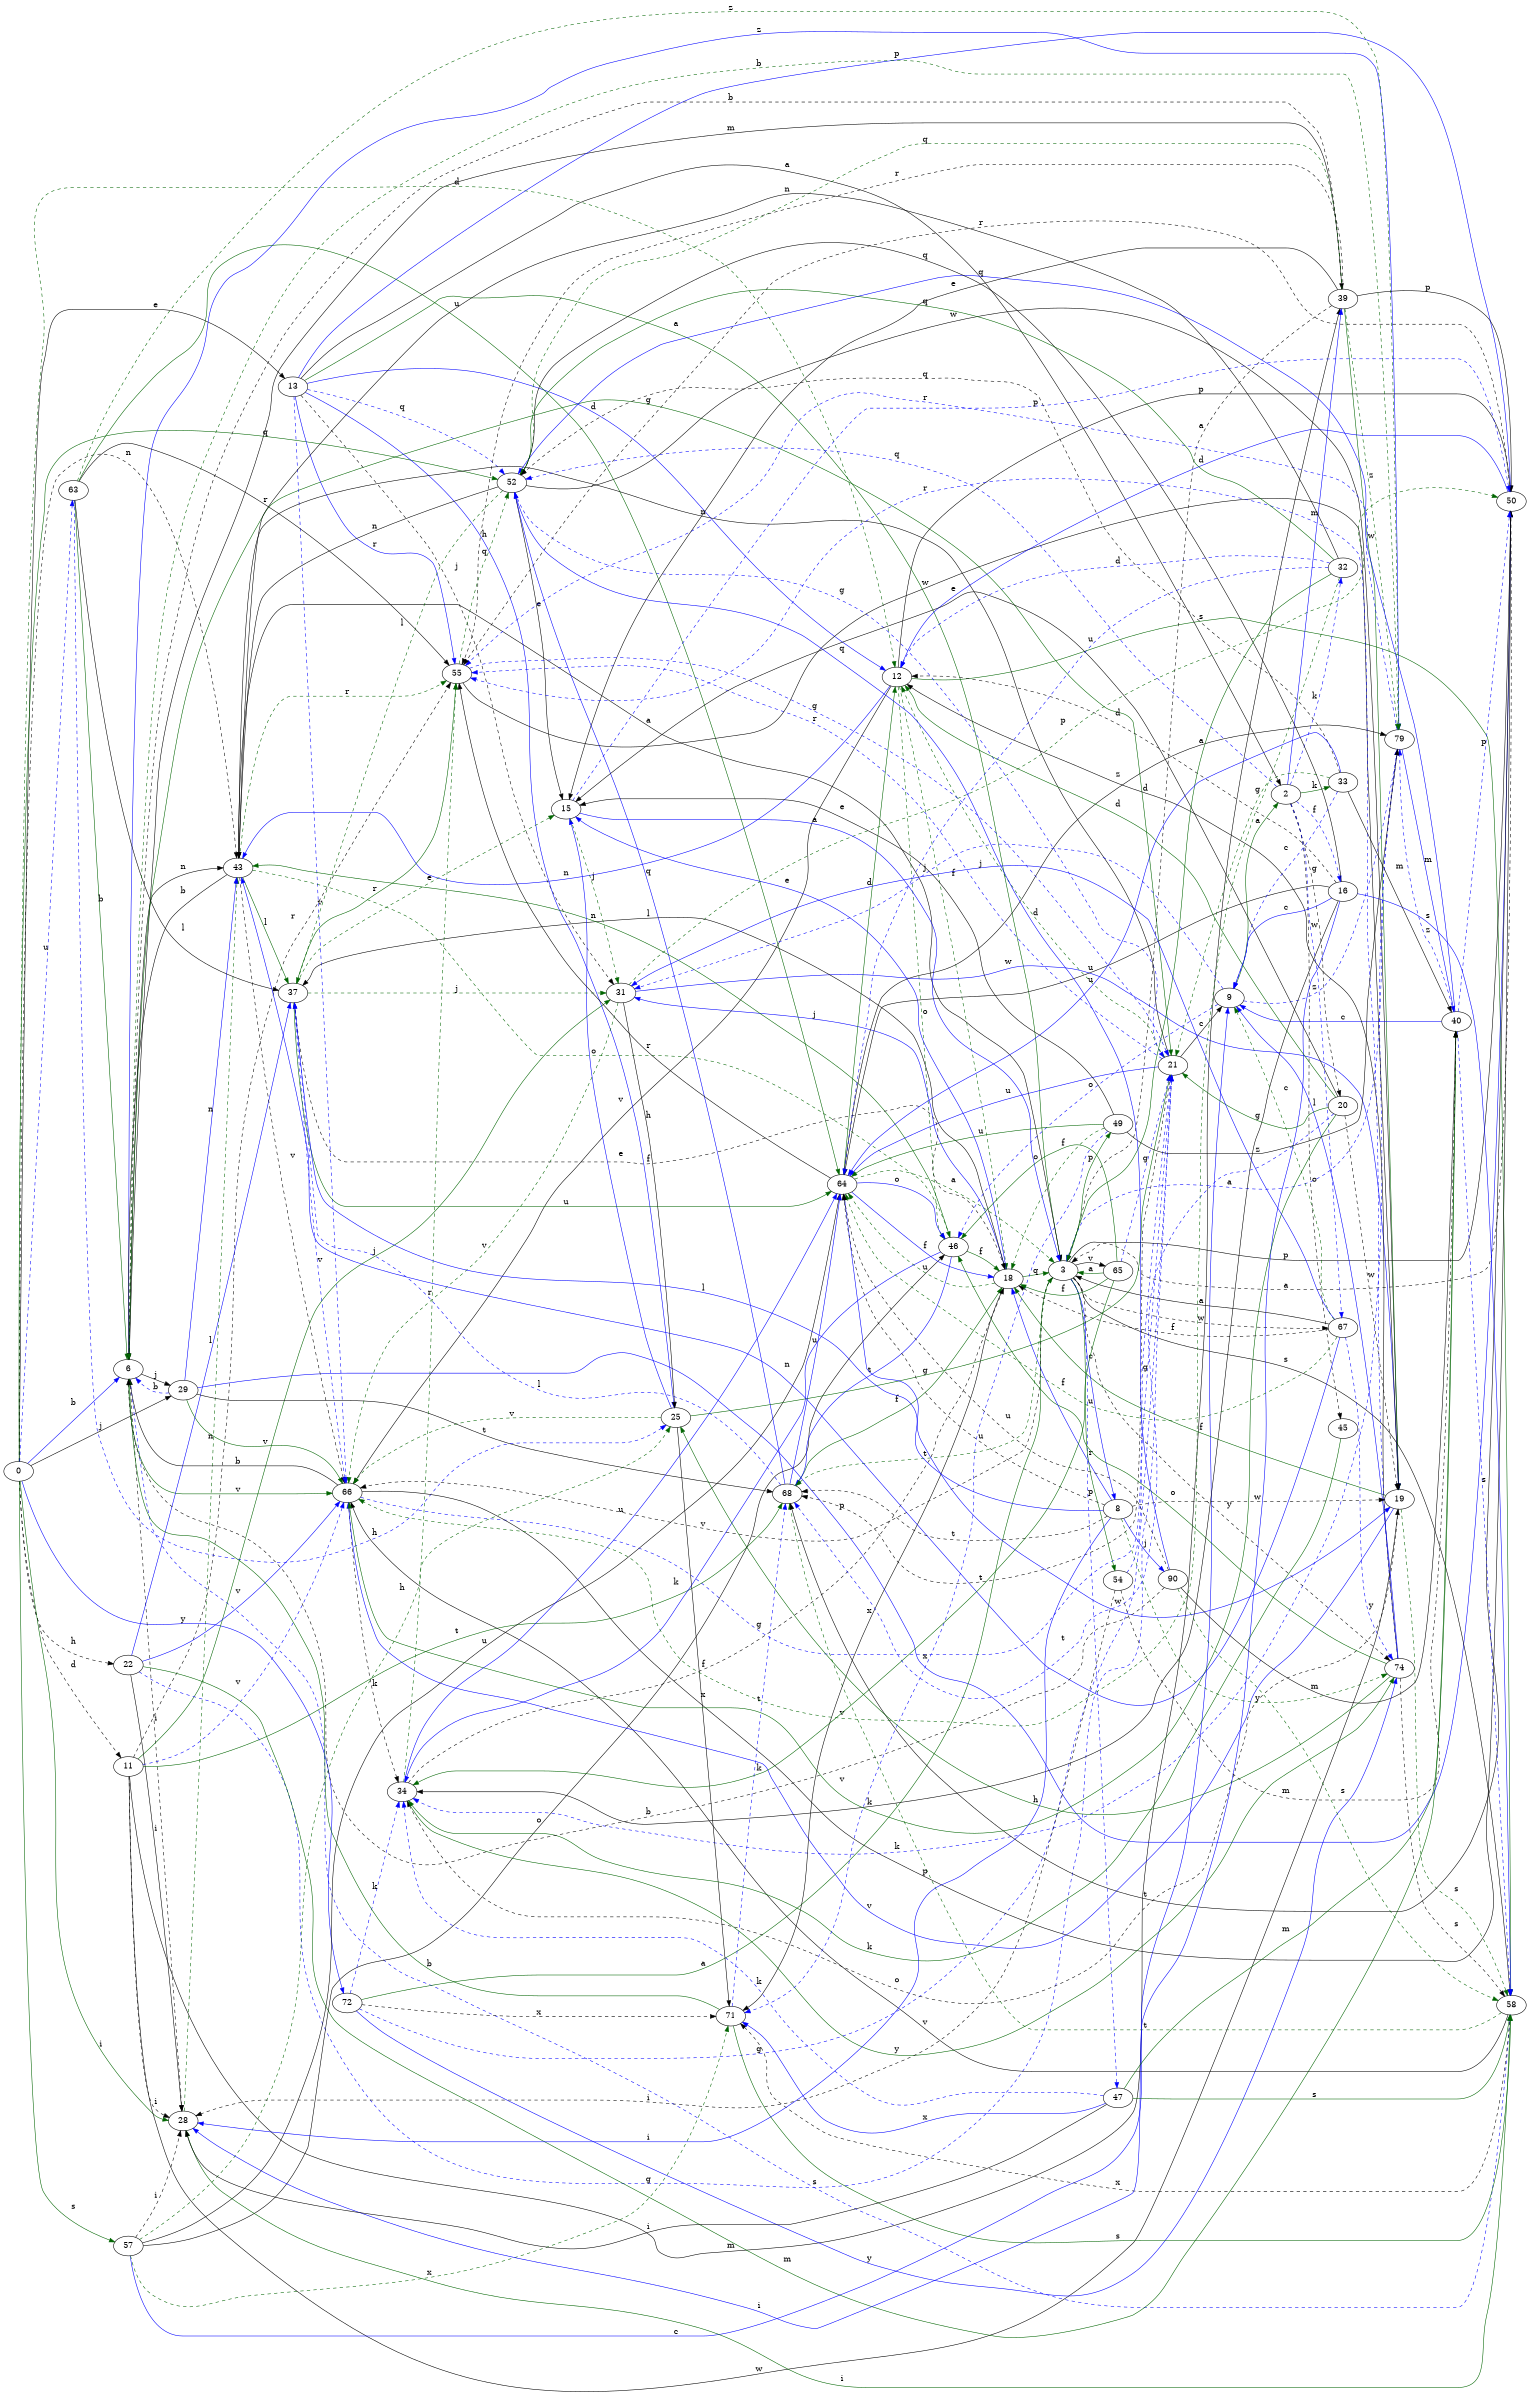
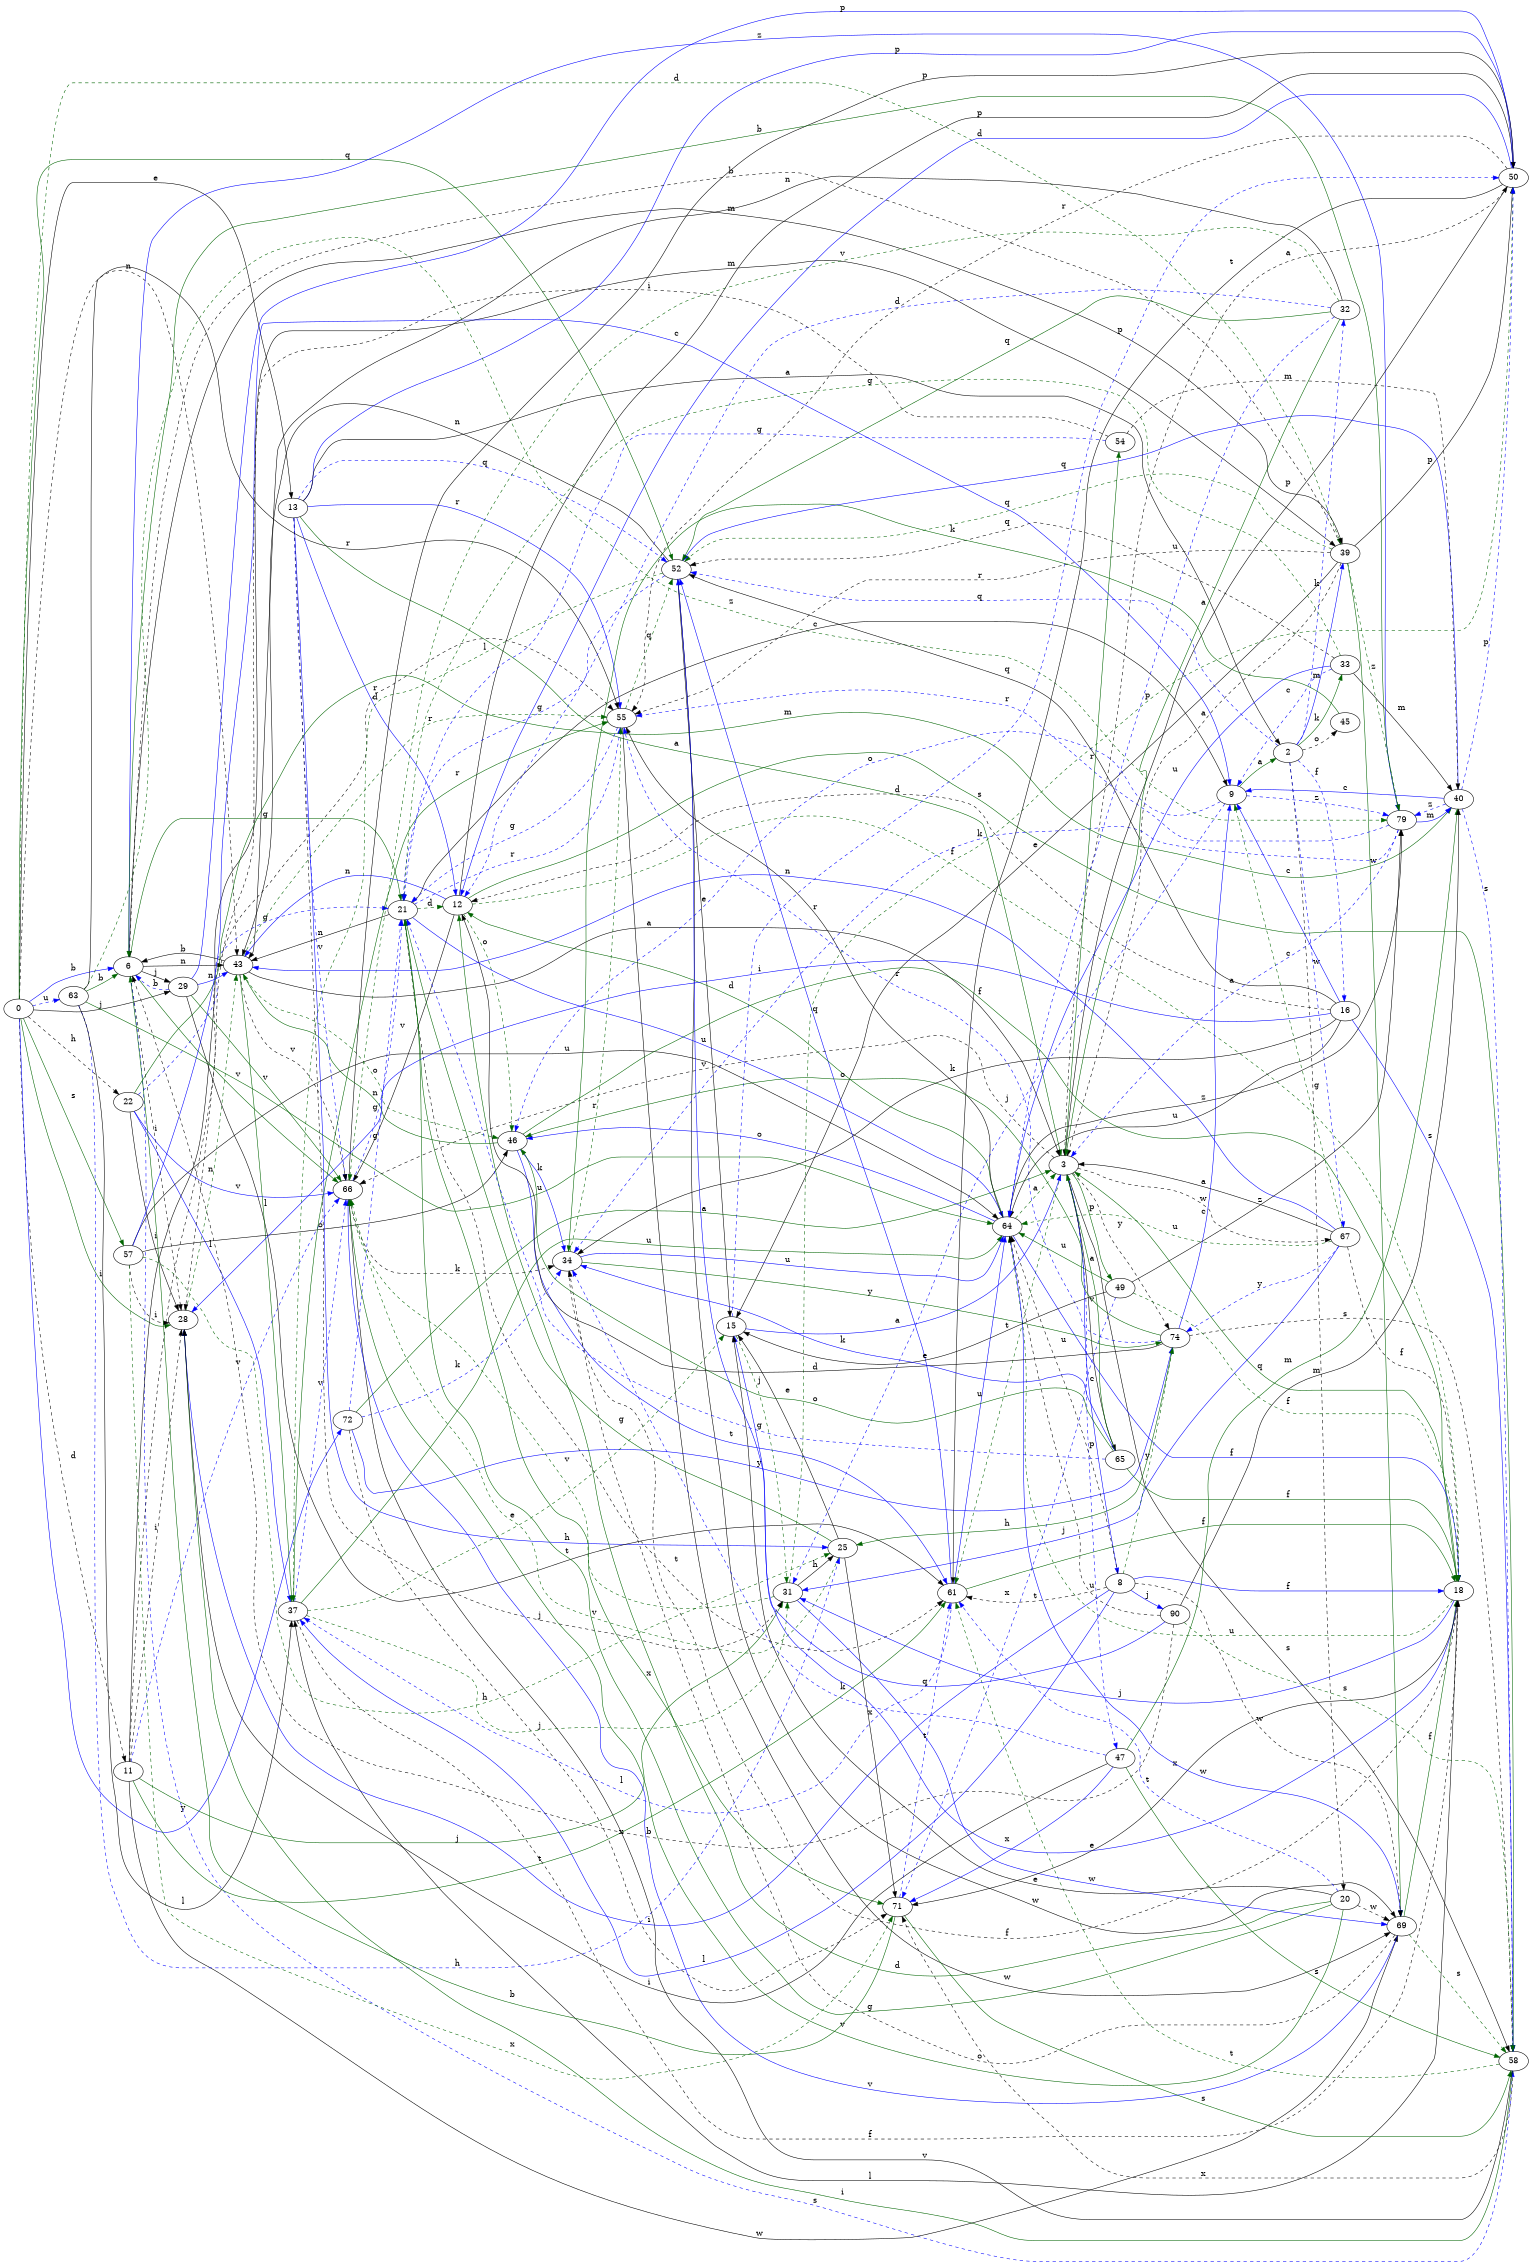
edge "79" -> "6": style dashed -> solid
edge "0" -> "12": now "0" -> "39"
edge "74" -> "9": label "l" -> "c"
edge "25" -> "15": color blue -> black
edge "66" -> "6": removed, label "b"
edge "21" -> "71": added, label "x"
node "68": label "68" -> "61"
node "19": label "19" -> "69"
edge "65" -> "34": color darkgreen -> blue
